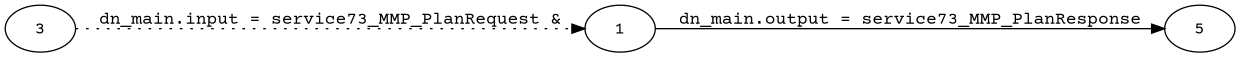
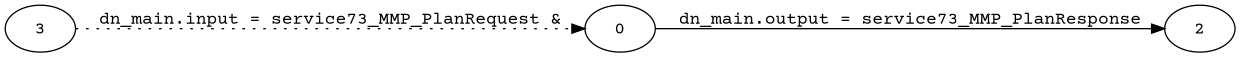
node "1": label "1" -> "0"
node "5": label "5" -> "2"
